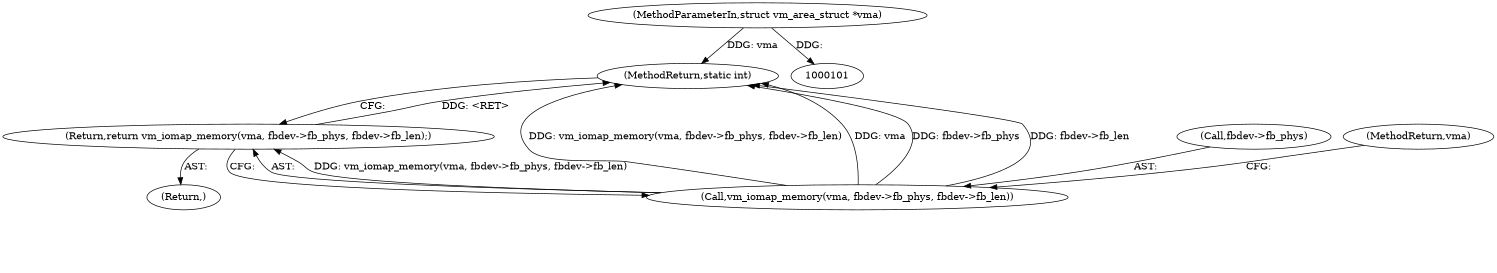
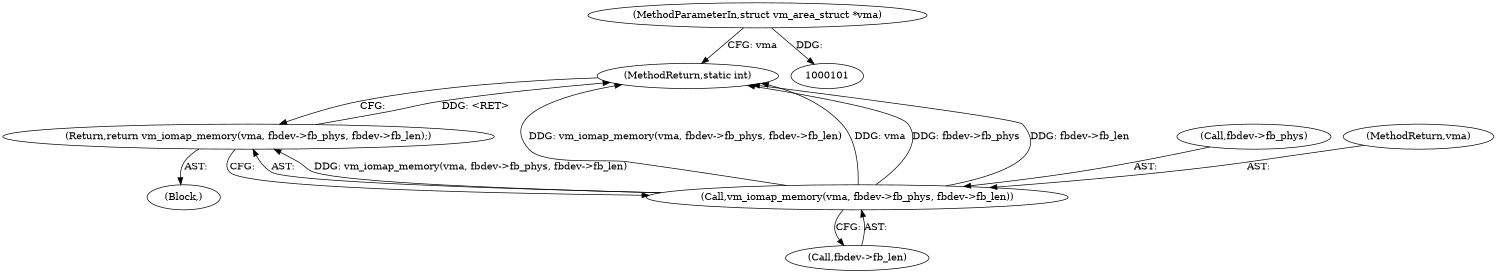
edge "(MethodParameterIn,struct vm_area_struct *vma)" -> "(MethodReturn,static int)": label "DDG: vma" -> "CFG: vma"
edge "(MethodReturn,vma)" -> "(Call,vm_iomap_memory(vma, fbdev->fb_phys, fbdev->fb_len))": label "CFG: " -> "AST: "
node "(Return,)": label "(Return,)" -> "(Block,)"
node "(Call,fbdev->fb_len)": added
